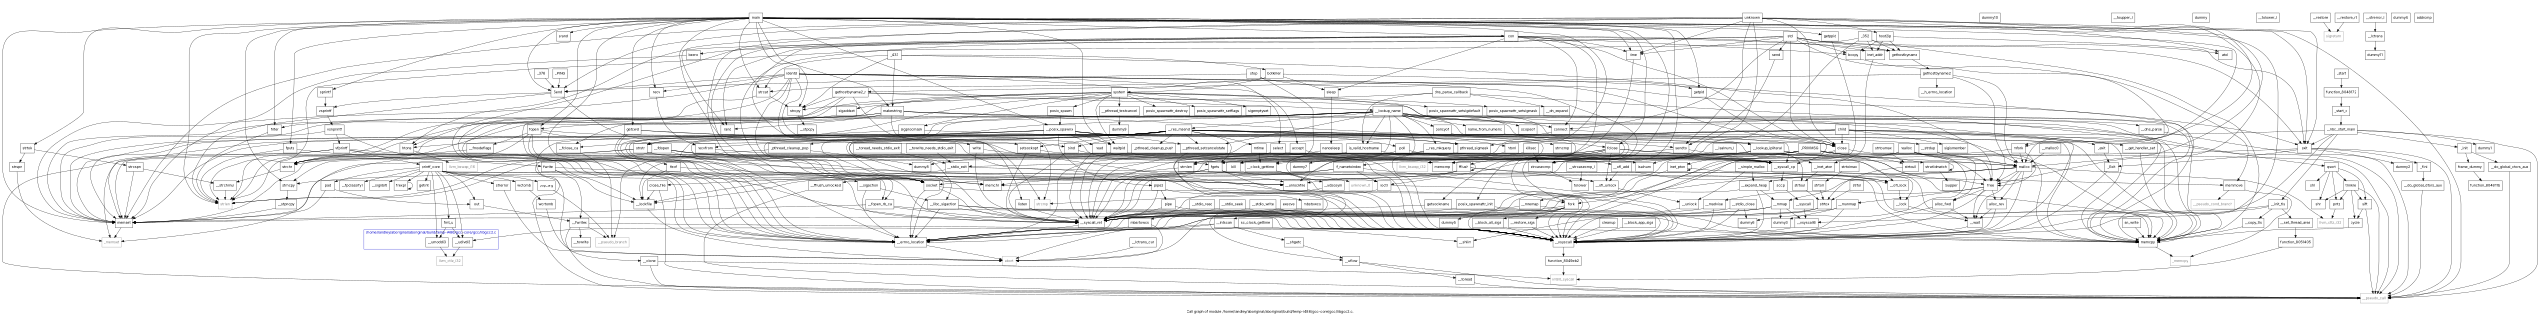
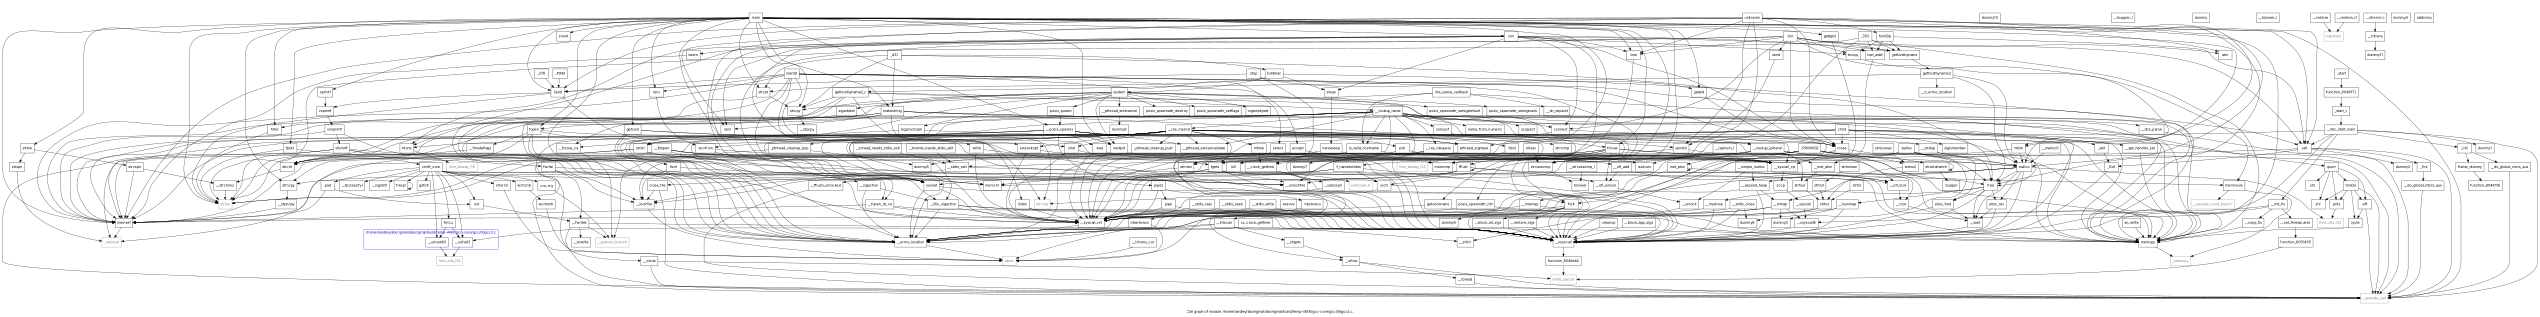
edge "recvfrom" -> "__syscall_ret": now "recvfrom" -> "__libc_sigaction"
